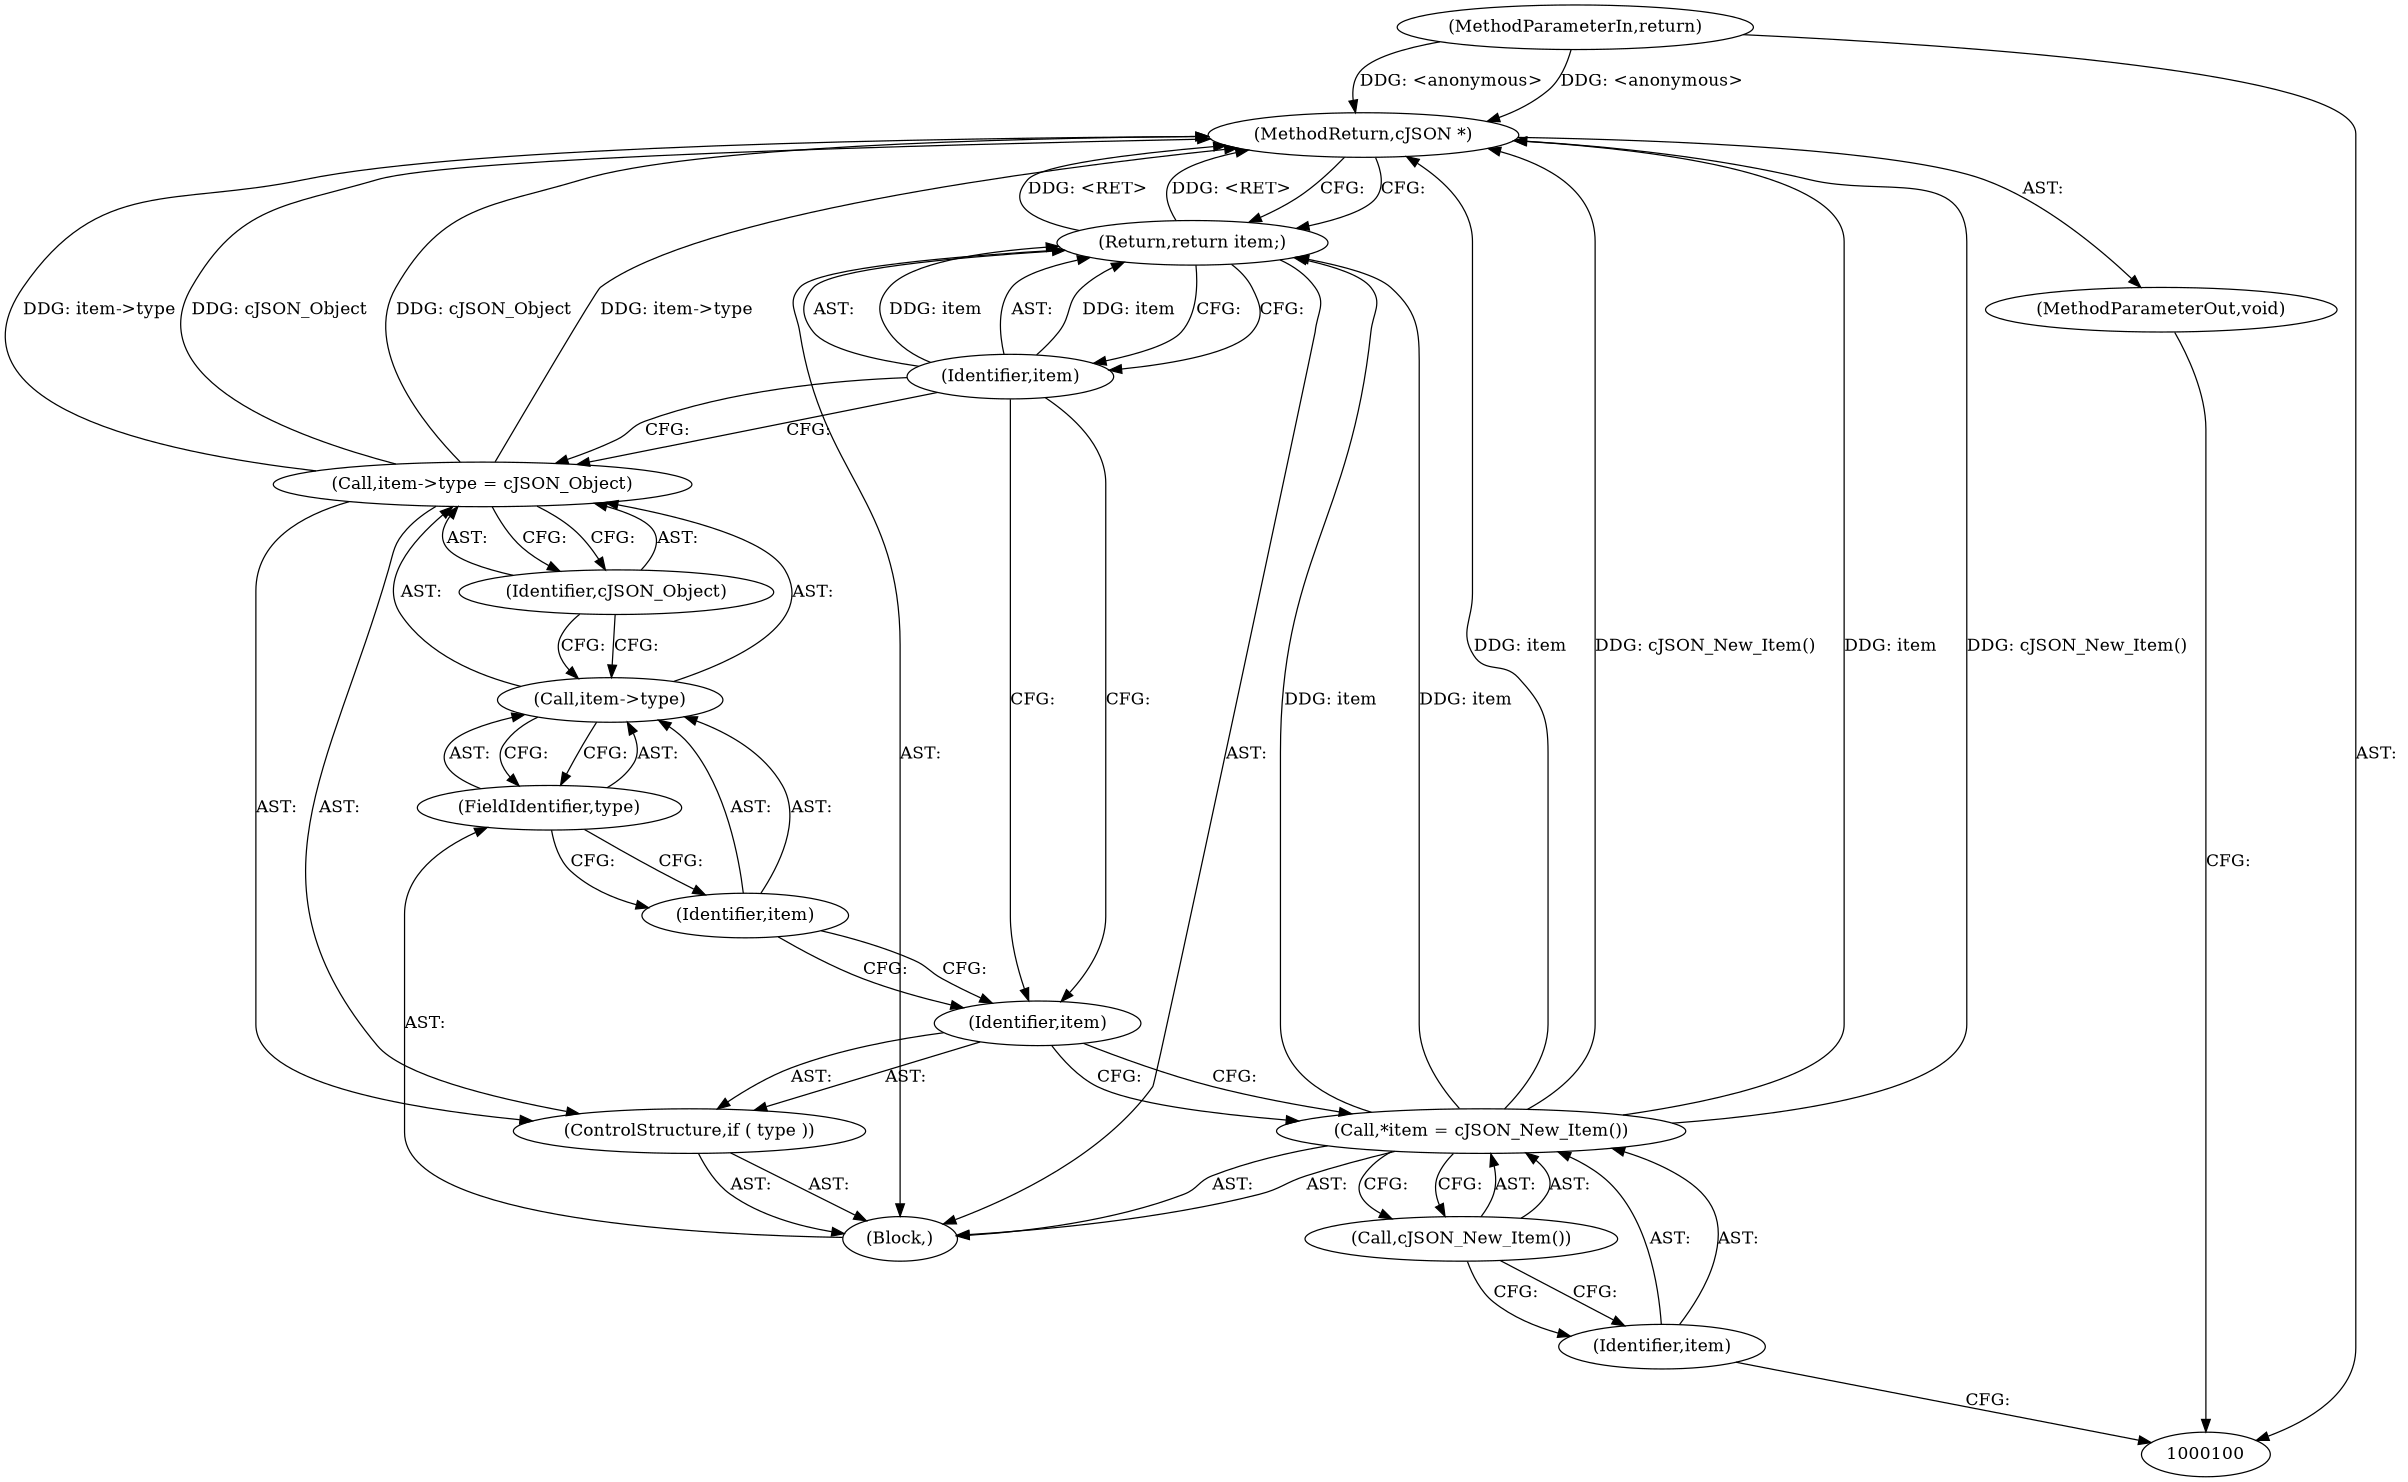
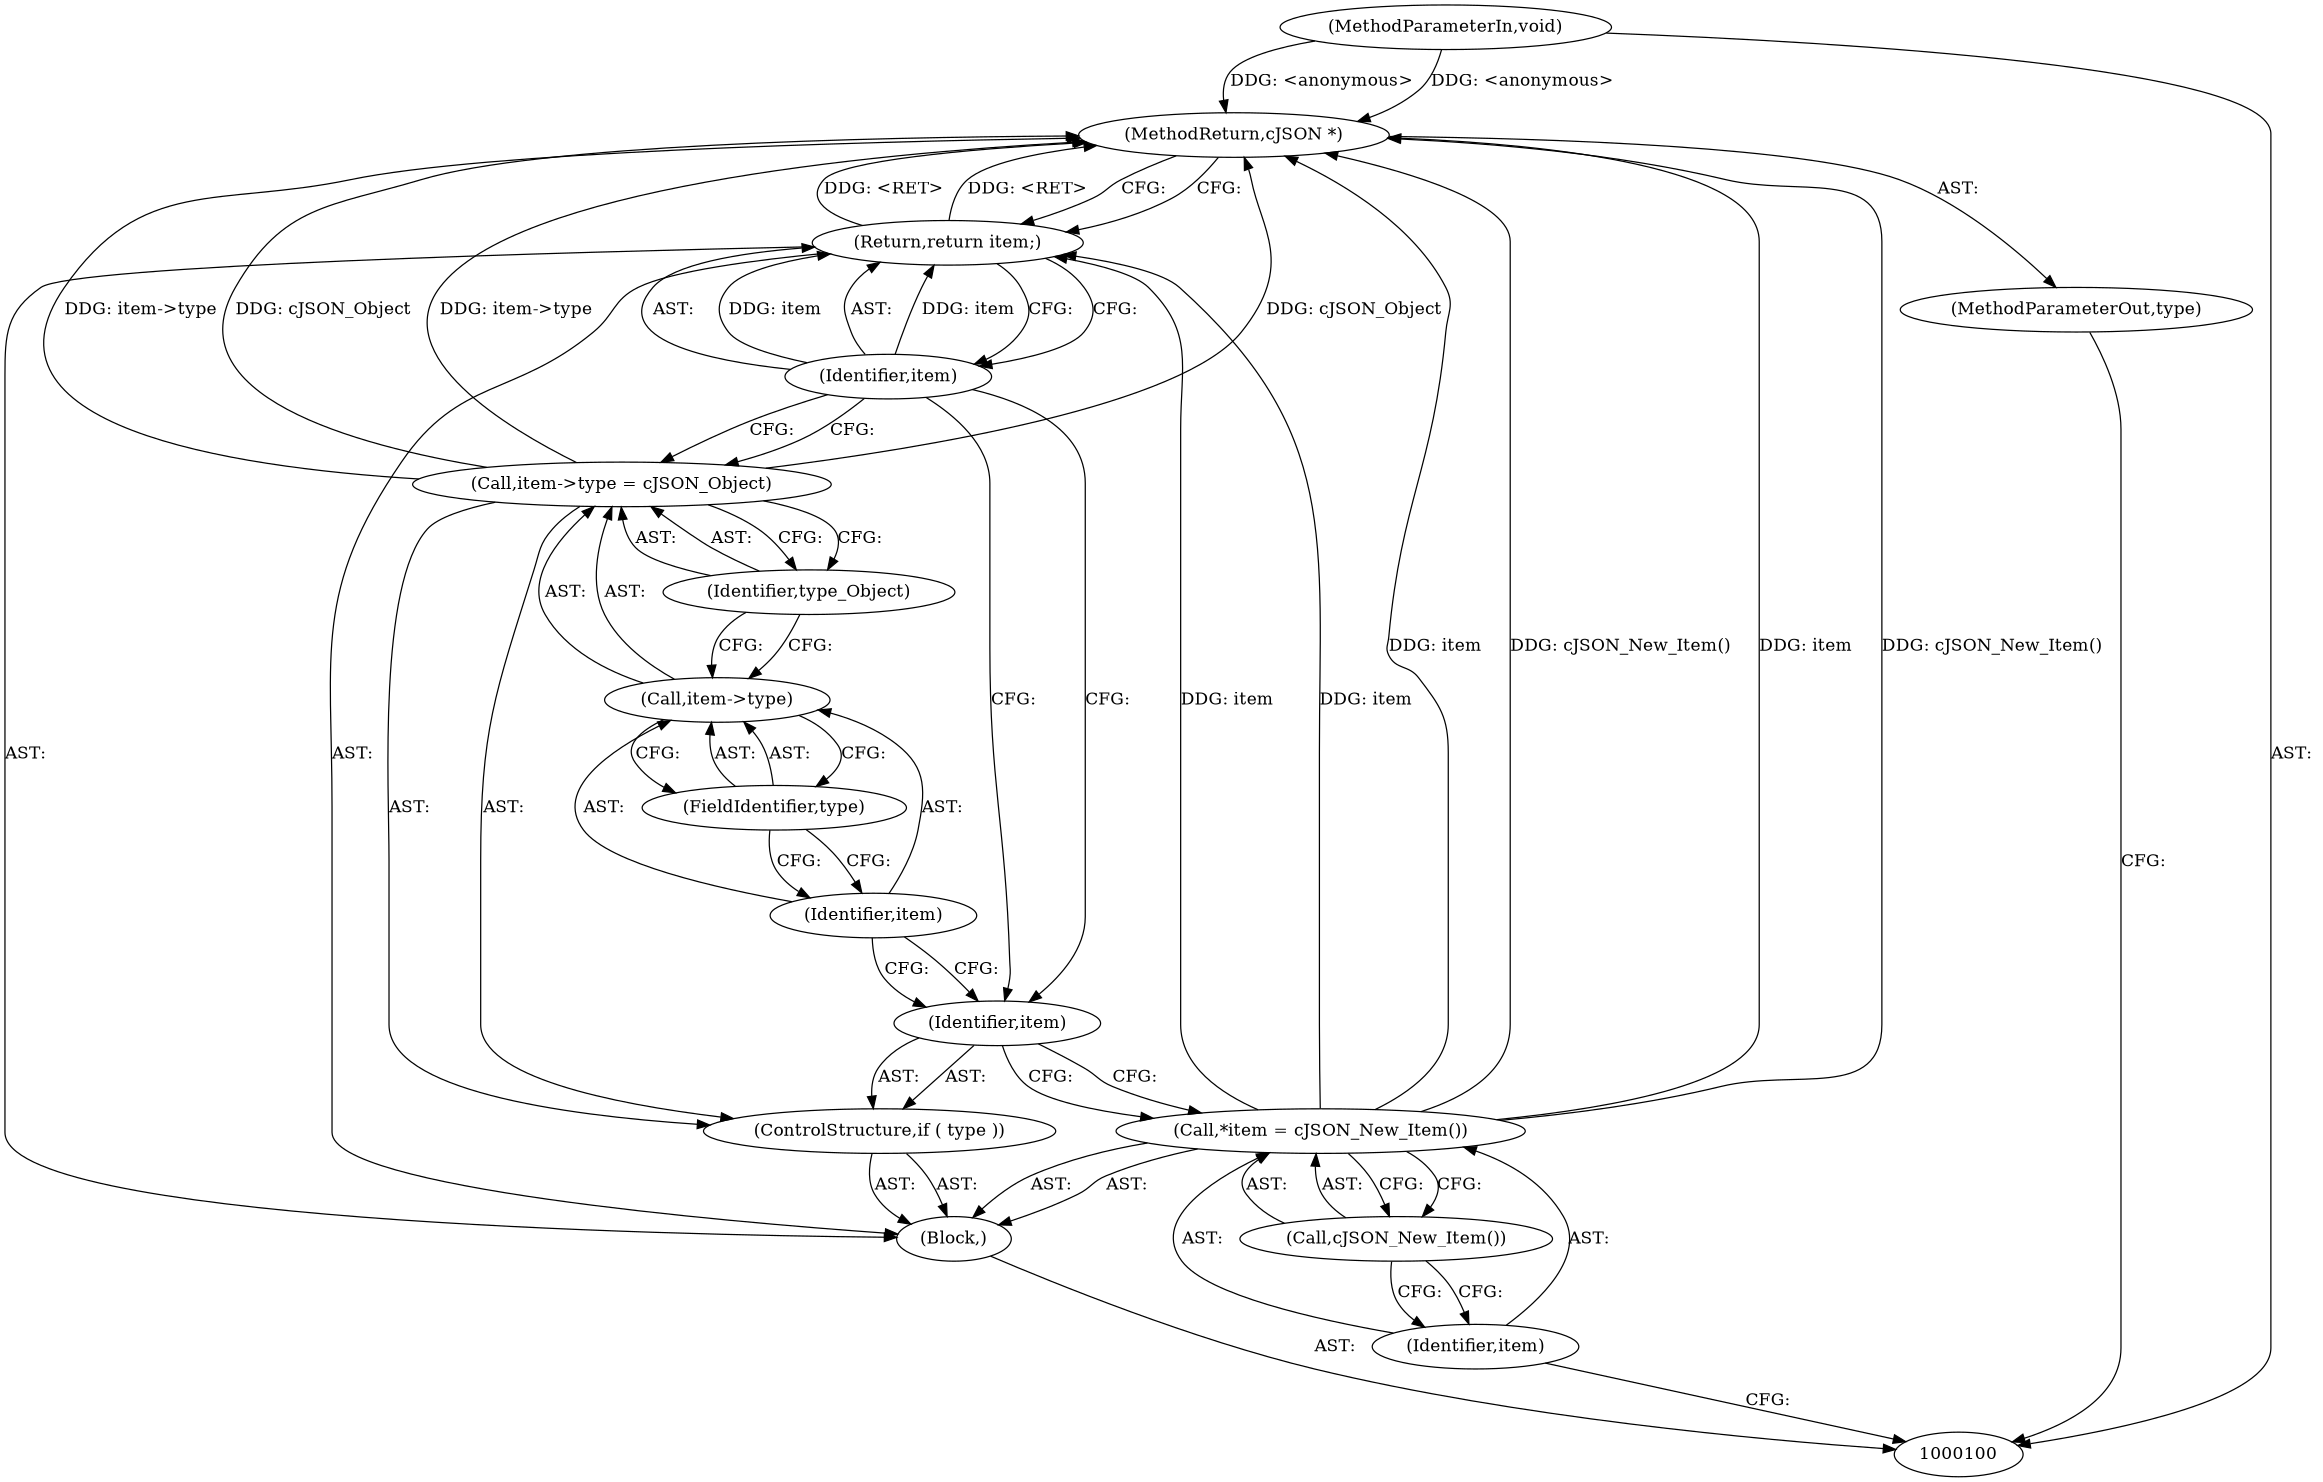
node "(MethodParameterIn,return)": label "(MethodParameterIn,return)" -> "(MethodParameterIn,void)"
node "(MethodParameterOut,void)": label "(MethodParameterOut,void)" -> "(MethodParameterOut,type)"
node "(Identifier,cJSON_Object)": label "(Identifier,cJSON_Object)" -> "(Identifier,type_Object)"
edge "(Block,)" -> "(FieldIdentifier,type)": now "(Block,)" -> "1000100"
